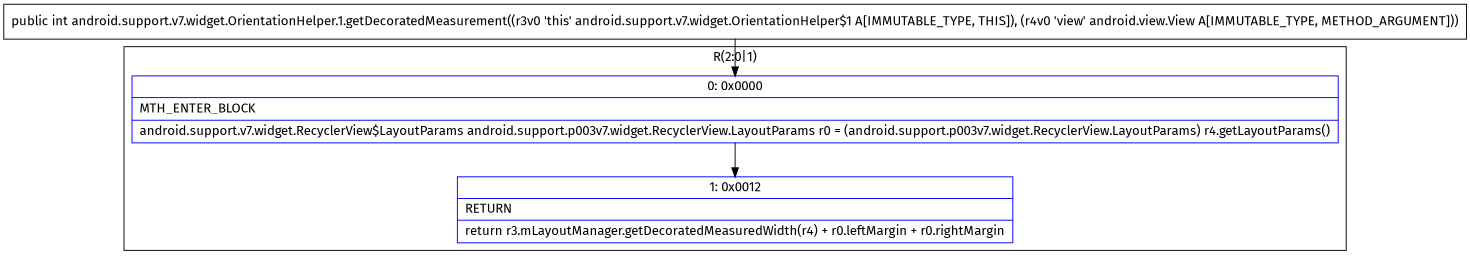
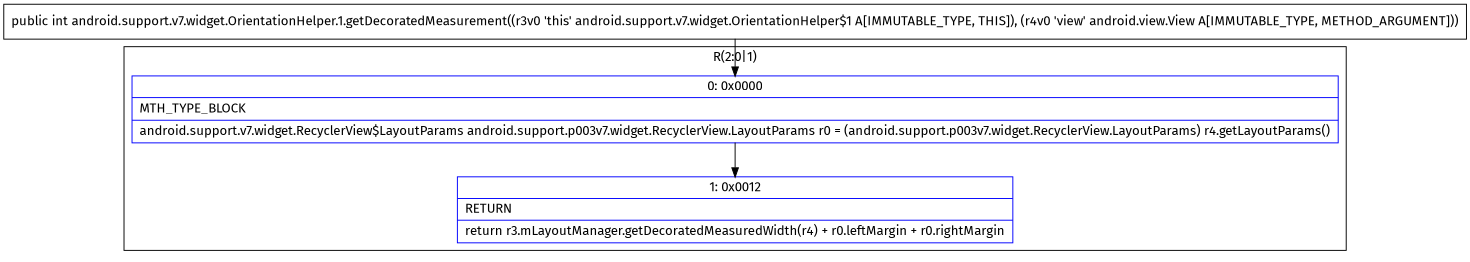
node "0: 0x0000": text "MTH_ENTER_BLOCK" -> "MTH_TYPE_BLOCK"
